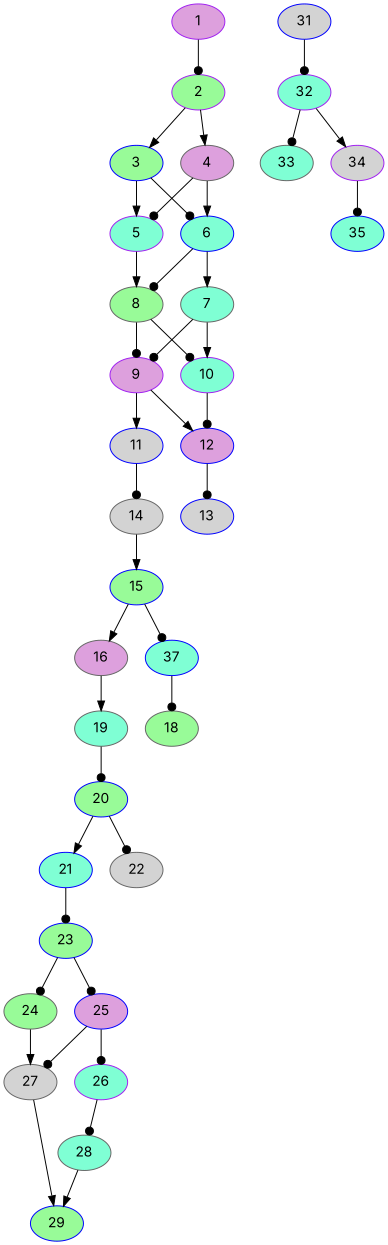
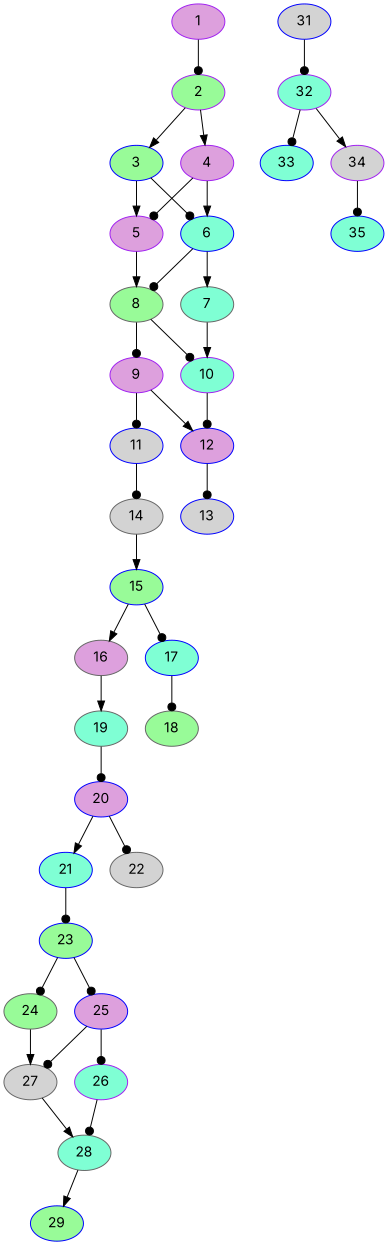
node "4": color gray40 -> purple
node "33": color gray40 -> blue
node "5": fillcolor aquamarine -> plum
edge "7" -> "9": removed
edge "9" -> "11": arrowhead normal -> dot
node "37": label "37" -> "17"
node "20": fillcolor palegreen -> plum
edge "27" -> "29": now "27" -> "28"
